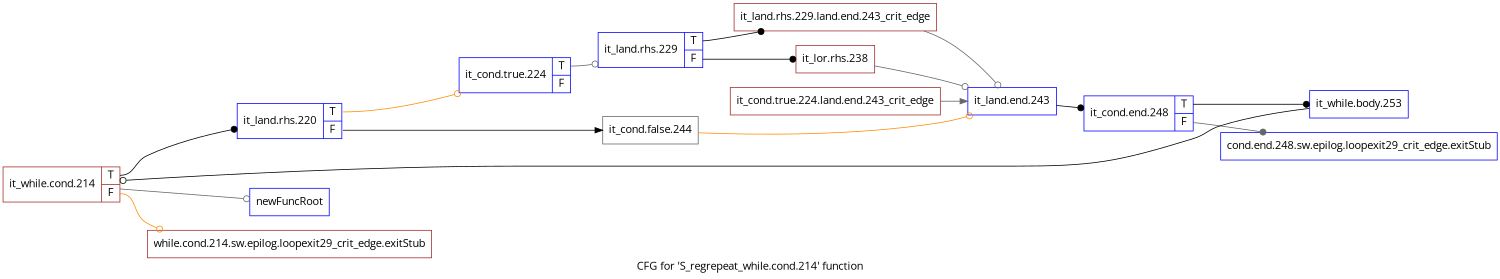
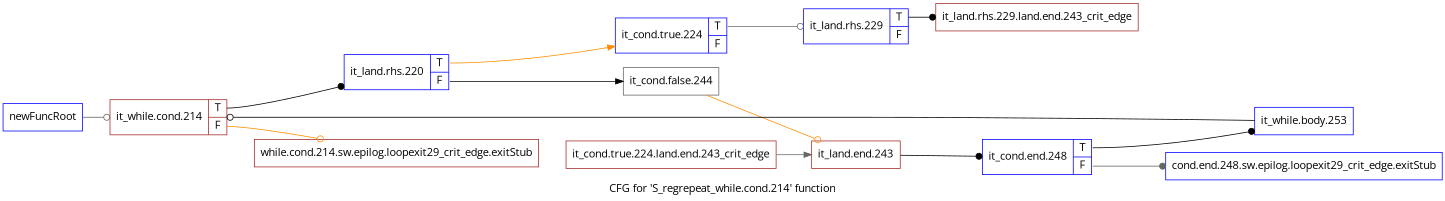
edge "it_land.rhs.229.land.end.243_crit_edge" -> "it_land.end.243": removed
node "it_lor.rhs.238": removed
node "it_land.end.243": color blue -> brown
edge "it_land.rhs.220" -> "it_cond.true.224": arrowhead odot -> normal
edge "it_while.cond.214" -> "newFuncRoot": reversed
